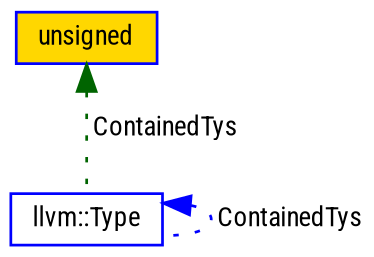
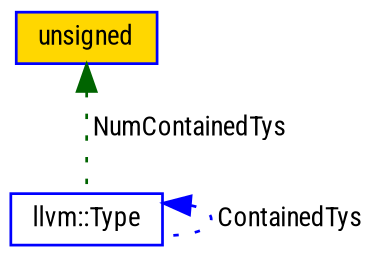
edge "llvm::Type" -> "unsigned": label " ContainedTys" -> " NumContainedTys"
